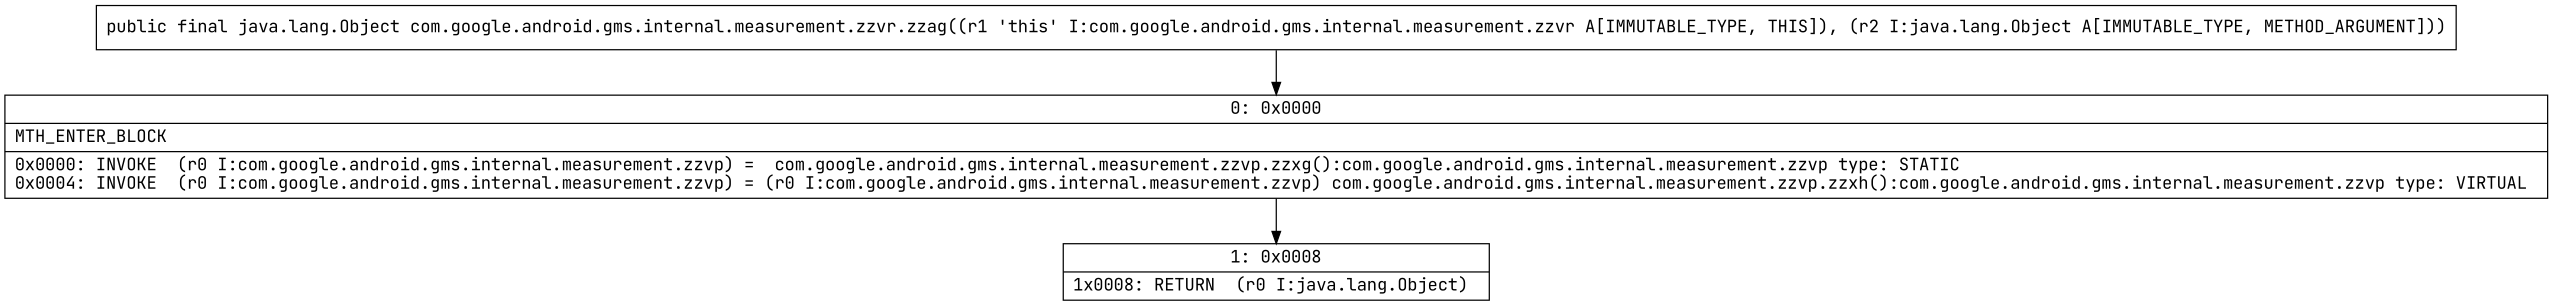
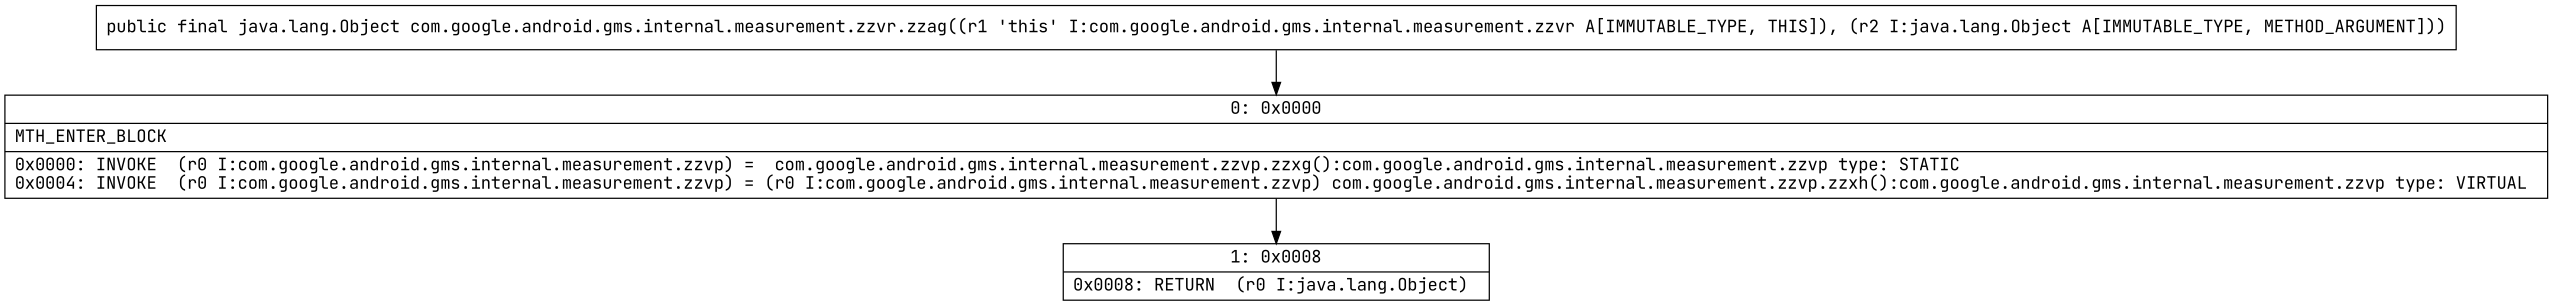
node "1: 0x0008": text "1x0008: RETURN  (r0 I:java.lang.Object)" -> "0x0008: RETURN  (r0 I:java.lang.Object)"
